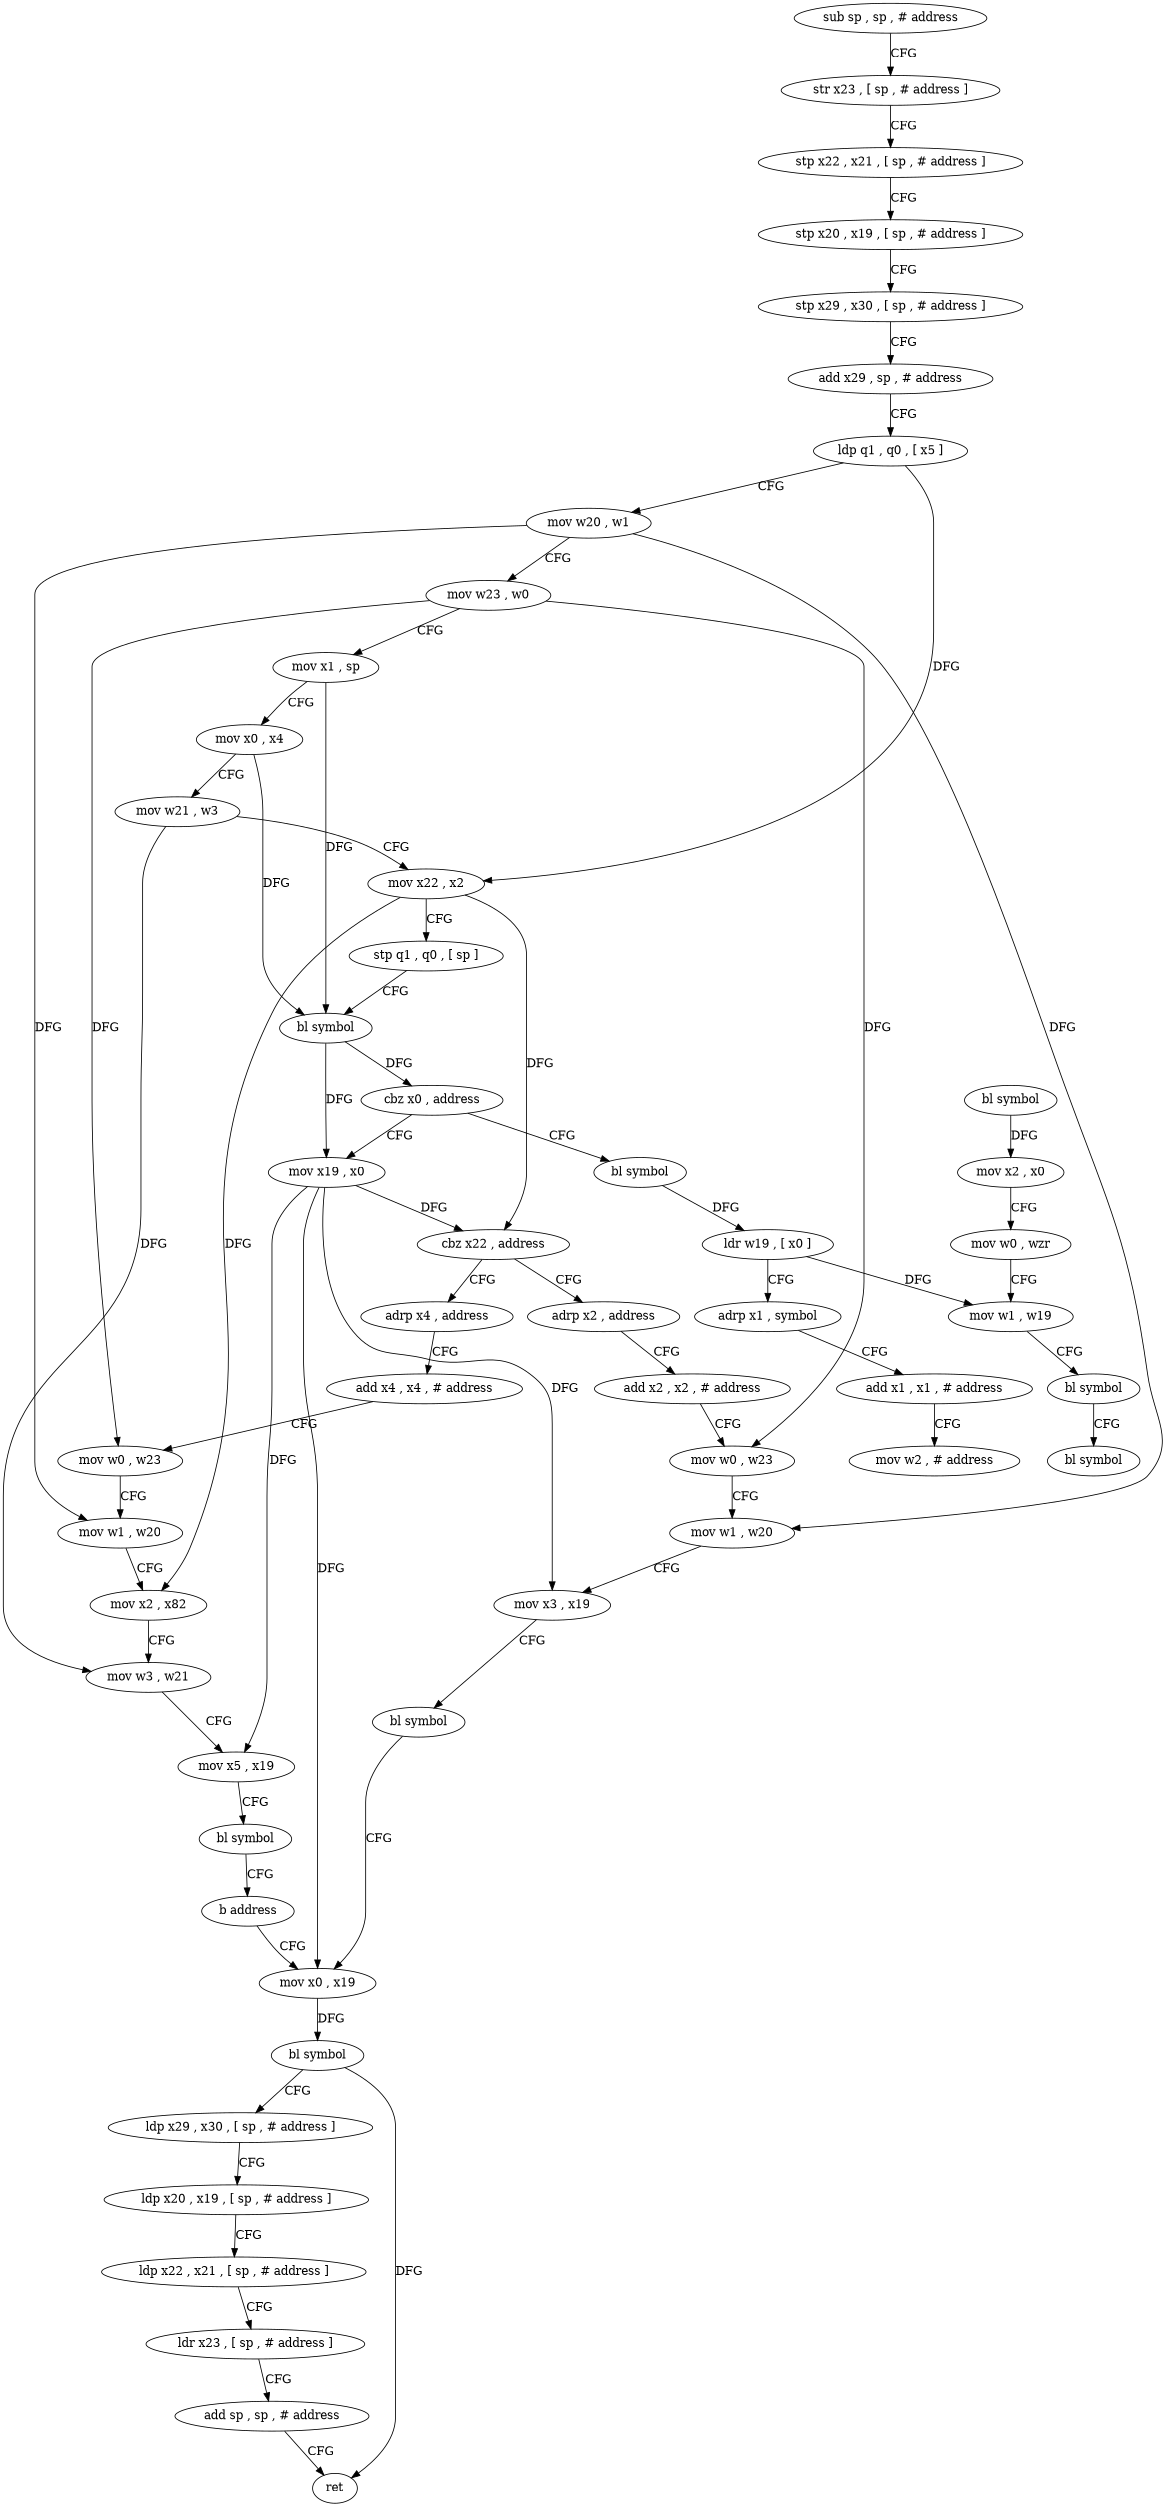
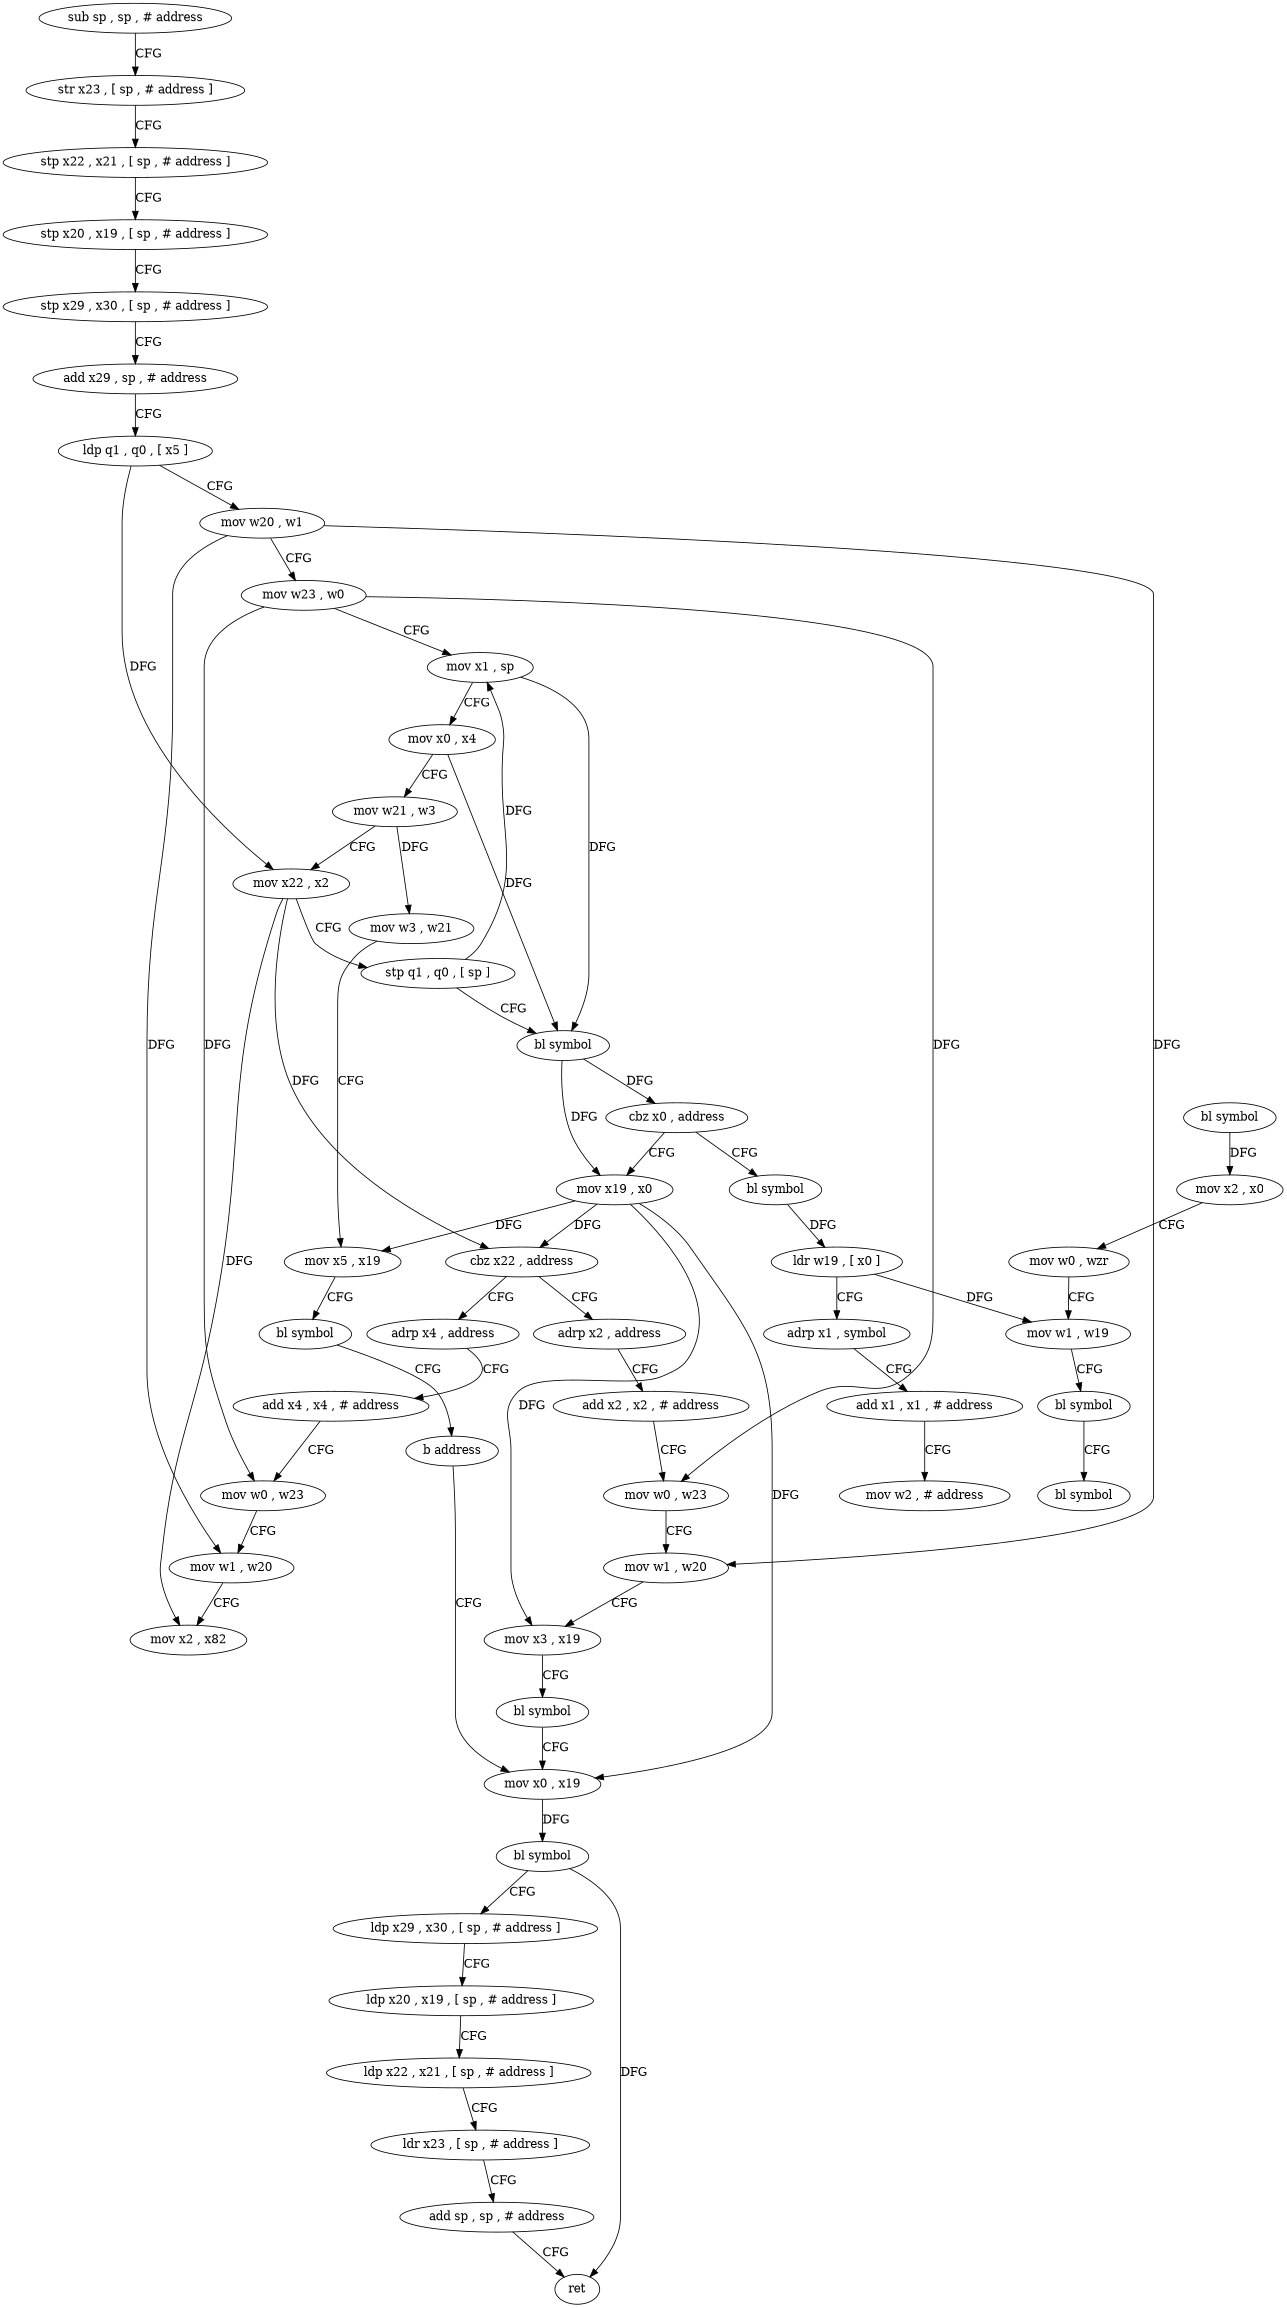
edge "stp q1 , q0 , [ sp ]" -> "mov x1 , sp": added, label "DFG"
edge "mov x2 , x82" -> "mov w3 , w21": removed, label "CFG"
